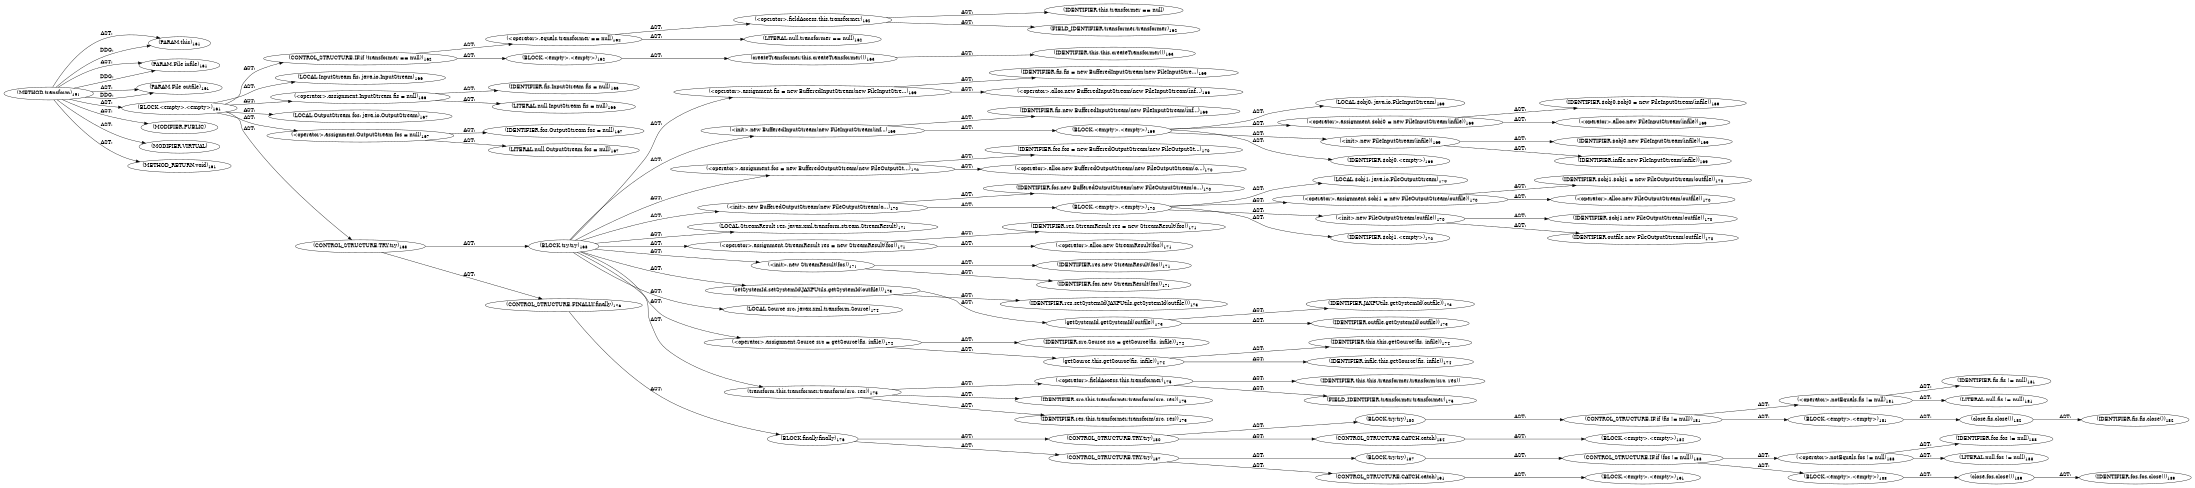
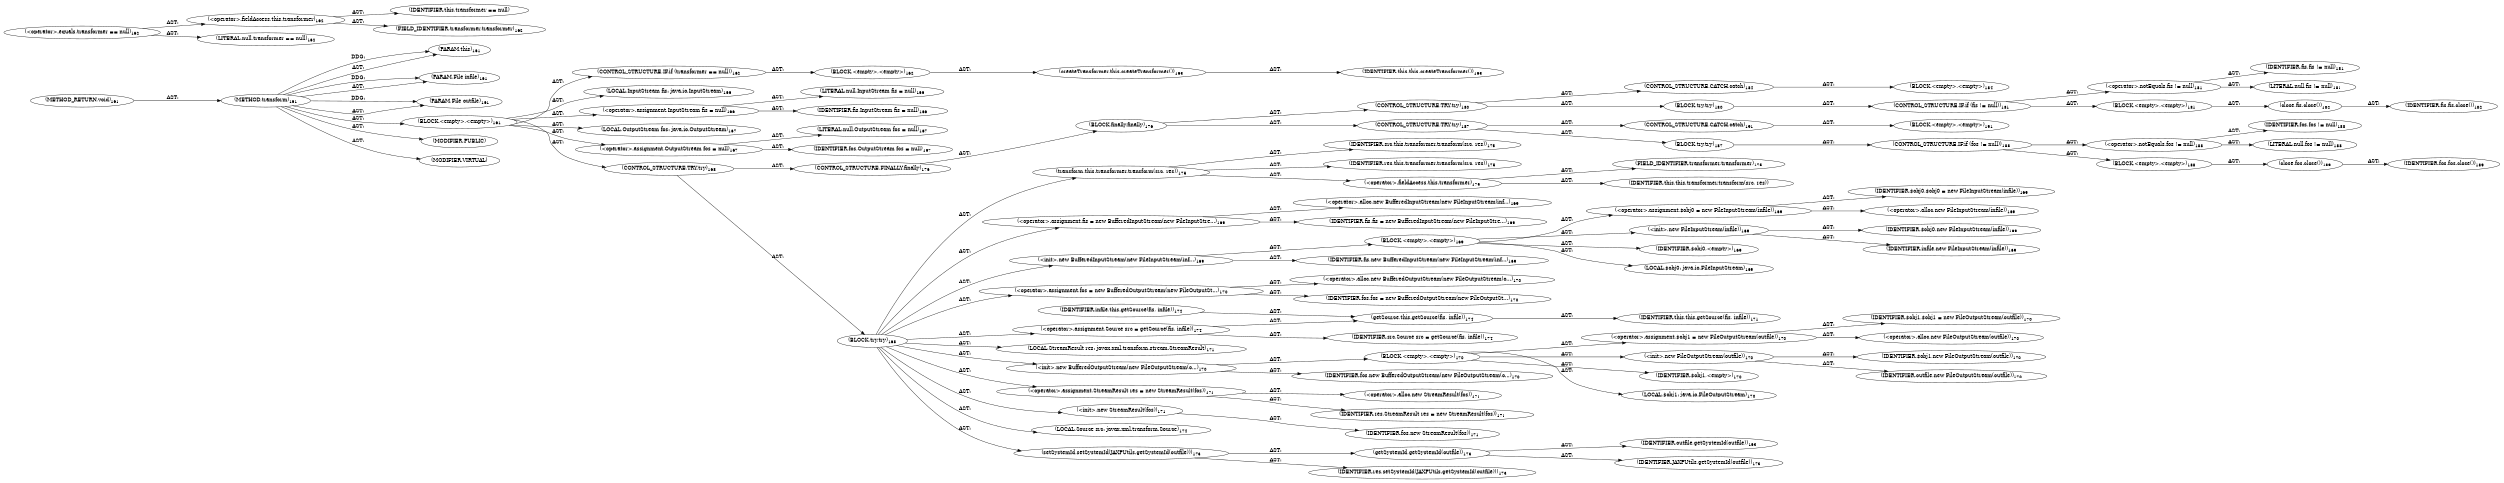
edge "(CONTROL_STRUCTURE,IF,if (transformer == null))" -> "(<operator>.equals,transformer == null)": removed, label "AST:"
edge "(METHOD,transform)" -> "(METHOD_RETURN,void)": reversed
node "(IDENTIFIER,res,new StreamResult(fos))": removed
node "(IDENTIFIER,outfile,getSystemId(outfile))": text "173" -> "163"
node "(IDENTIFIER,this,this.getSource(fis, infile))": text "174" -> "171"
edge "(getSource,this.getSource(fis, infile))" -> "(IDENTIFIER,infile,this.getSource(fis, infile))": reversed
